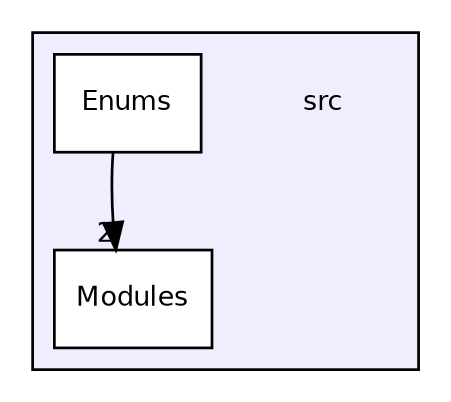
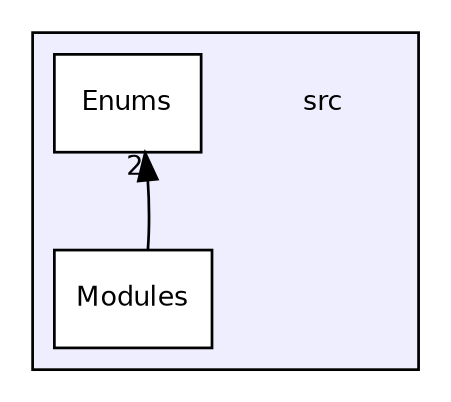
edge "Enums" -> "Modules": reversed
